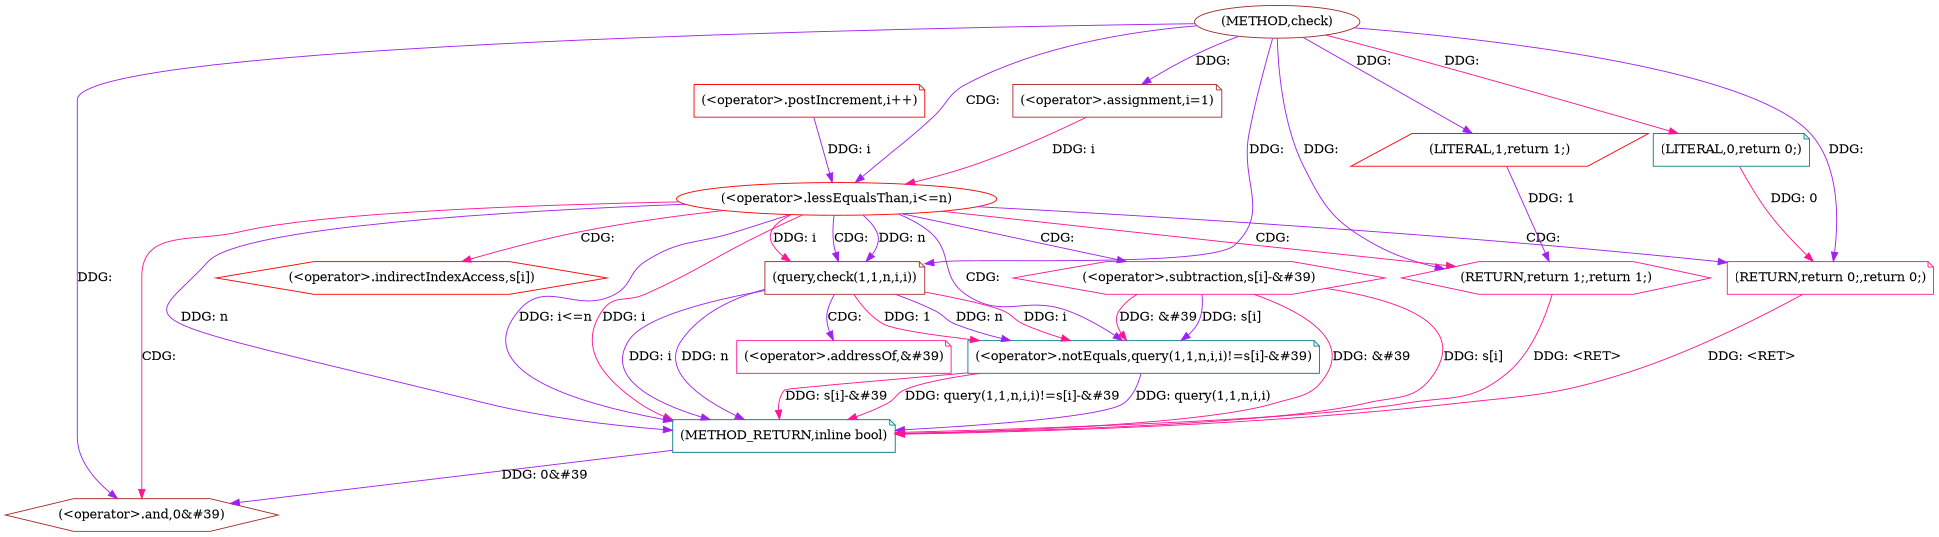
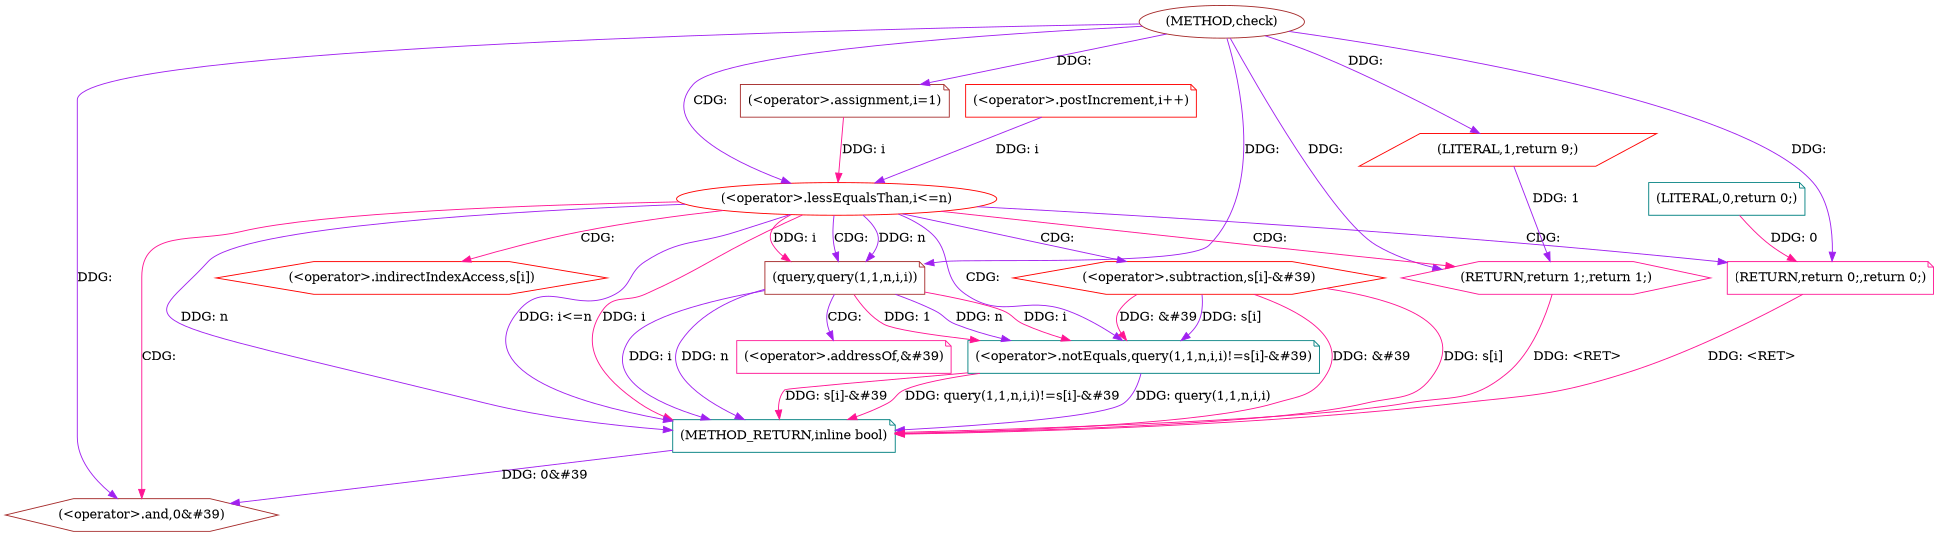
edge "(METHOD,check)" -> "(LITERAL,0,return 0;)": removed, label "DDG:"
node "(LITERAL,1,return 1;)": label "(LITERAL,1,return 1;)" -> "(LITERAL,1,return 9;)"
node "(query,check(1,1,n,i,i))": label "(query,check(1,1,n,i,i))" -> "(query,query(1,1,n,i,i))"
node "(<operator>.subtraction,s[i]-&#39)": color deeppink -> red
